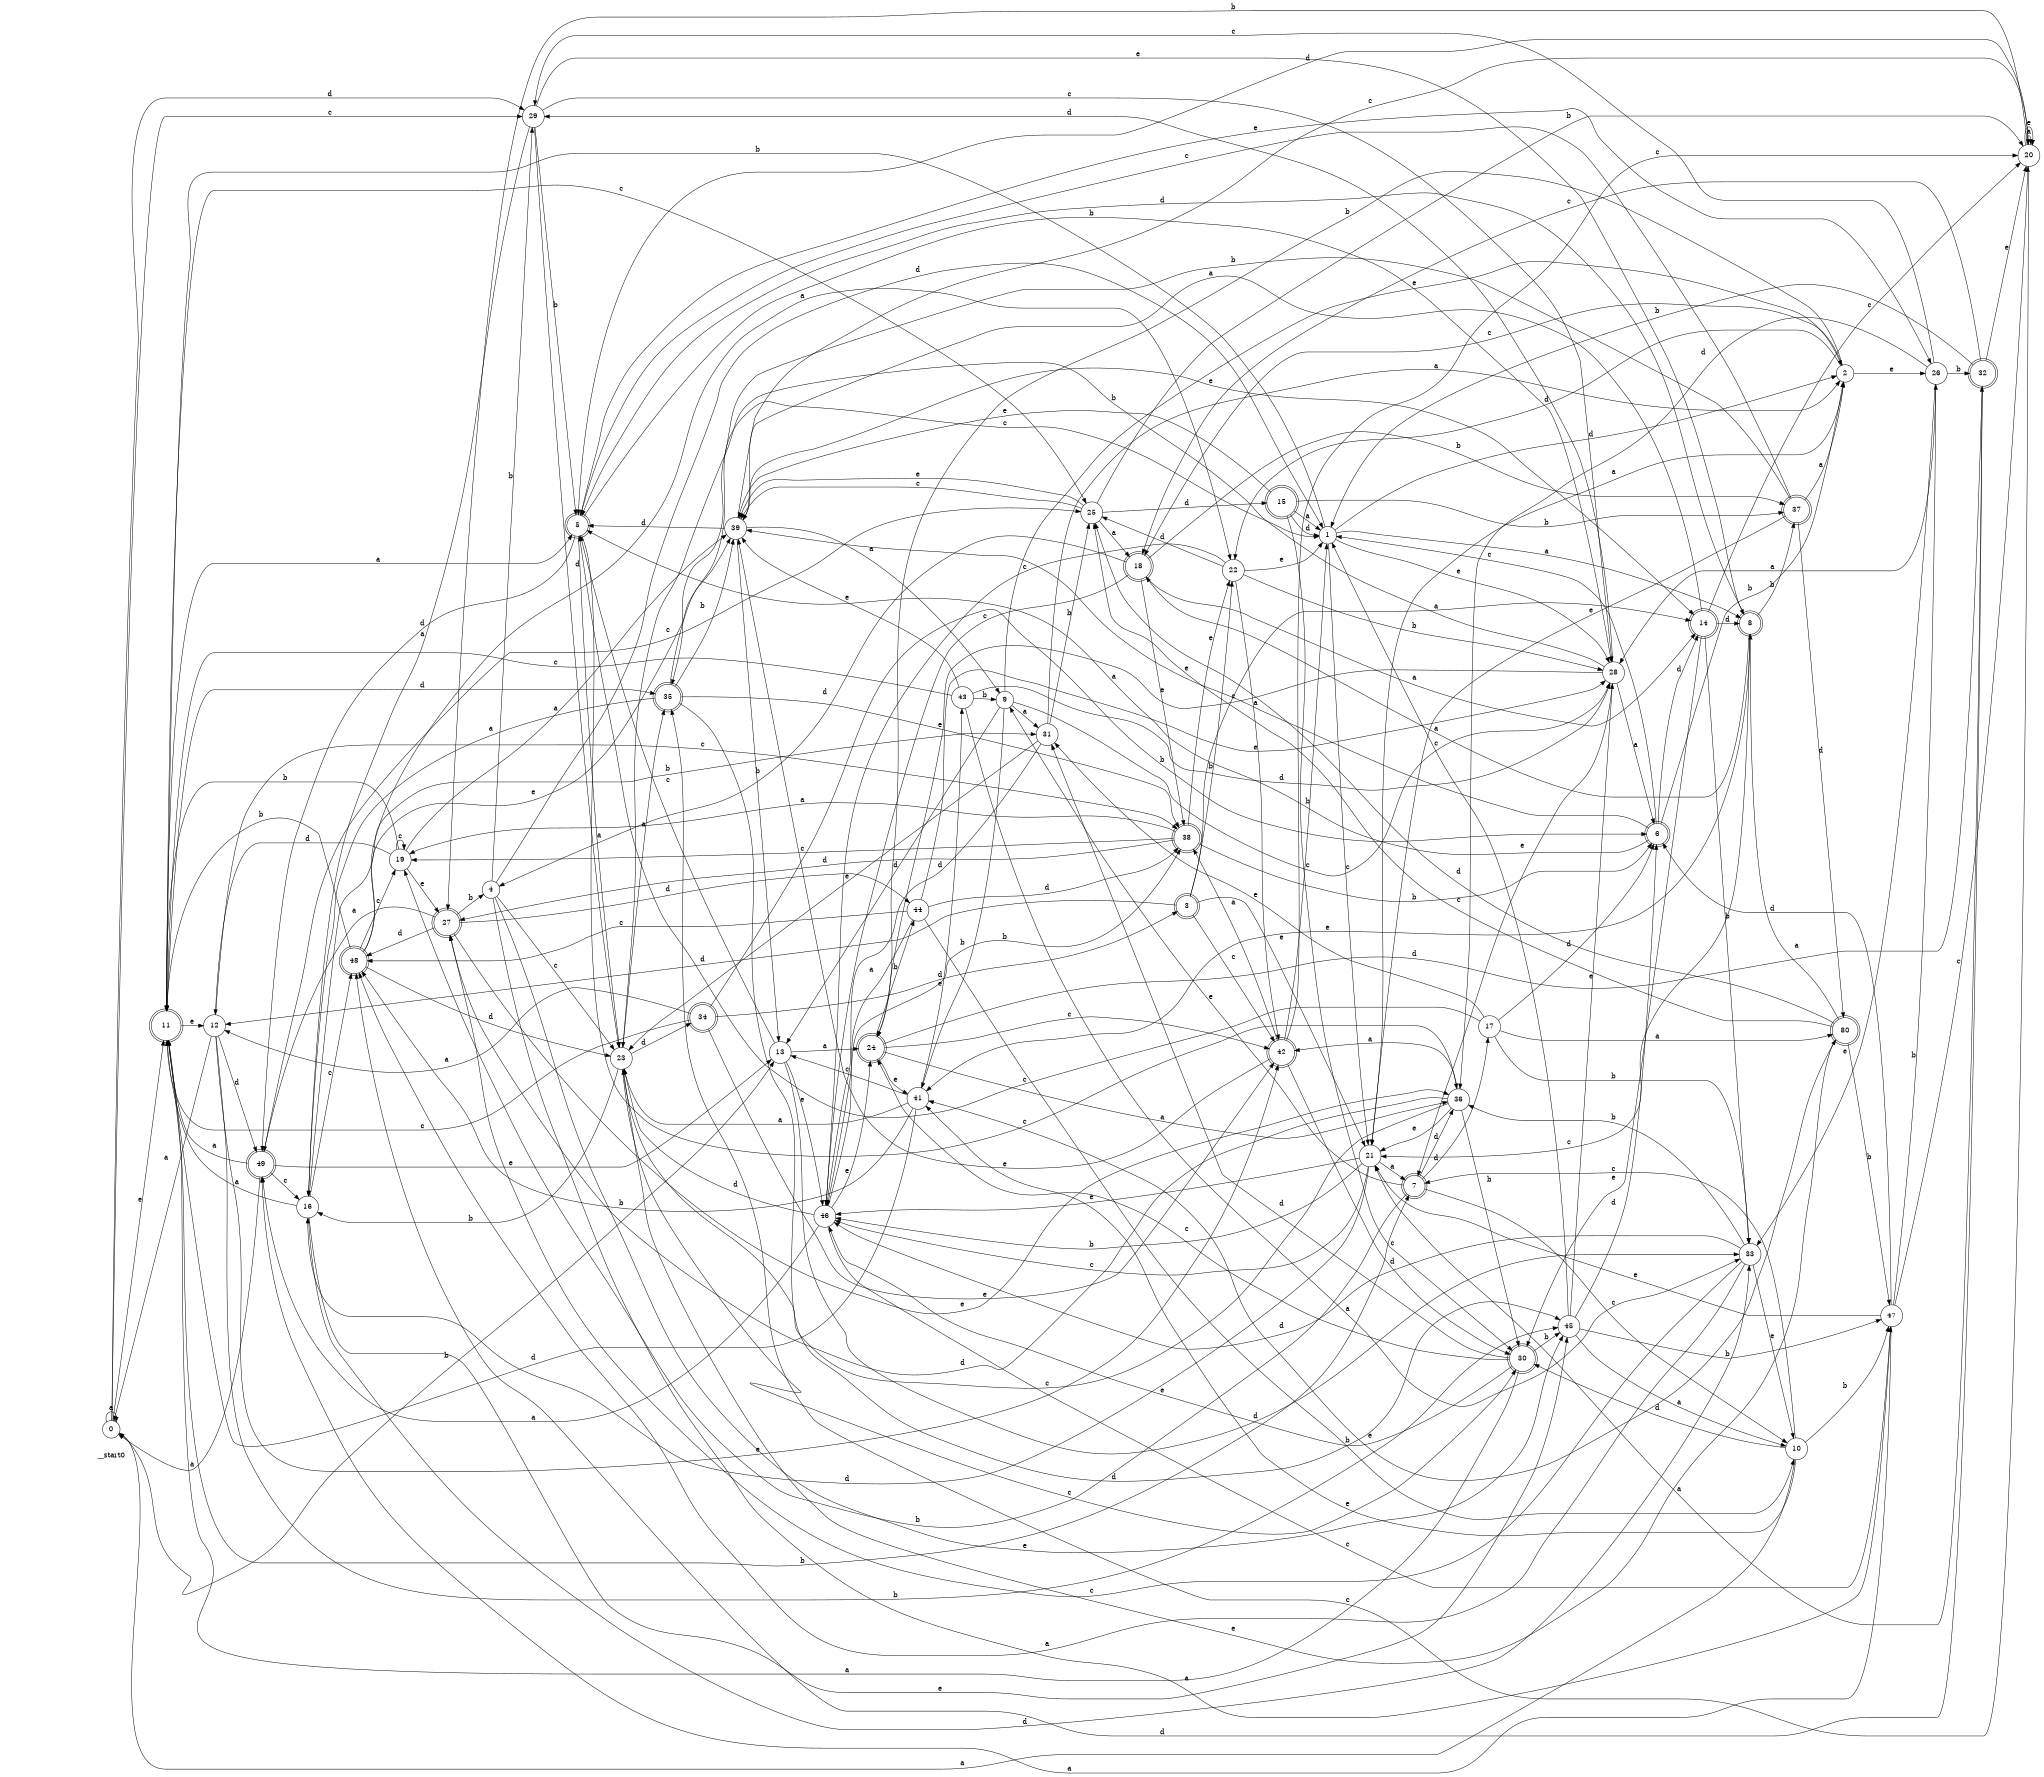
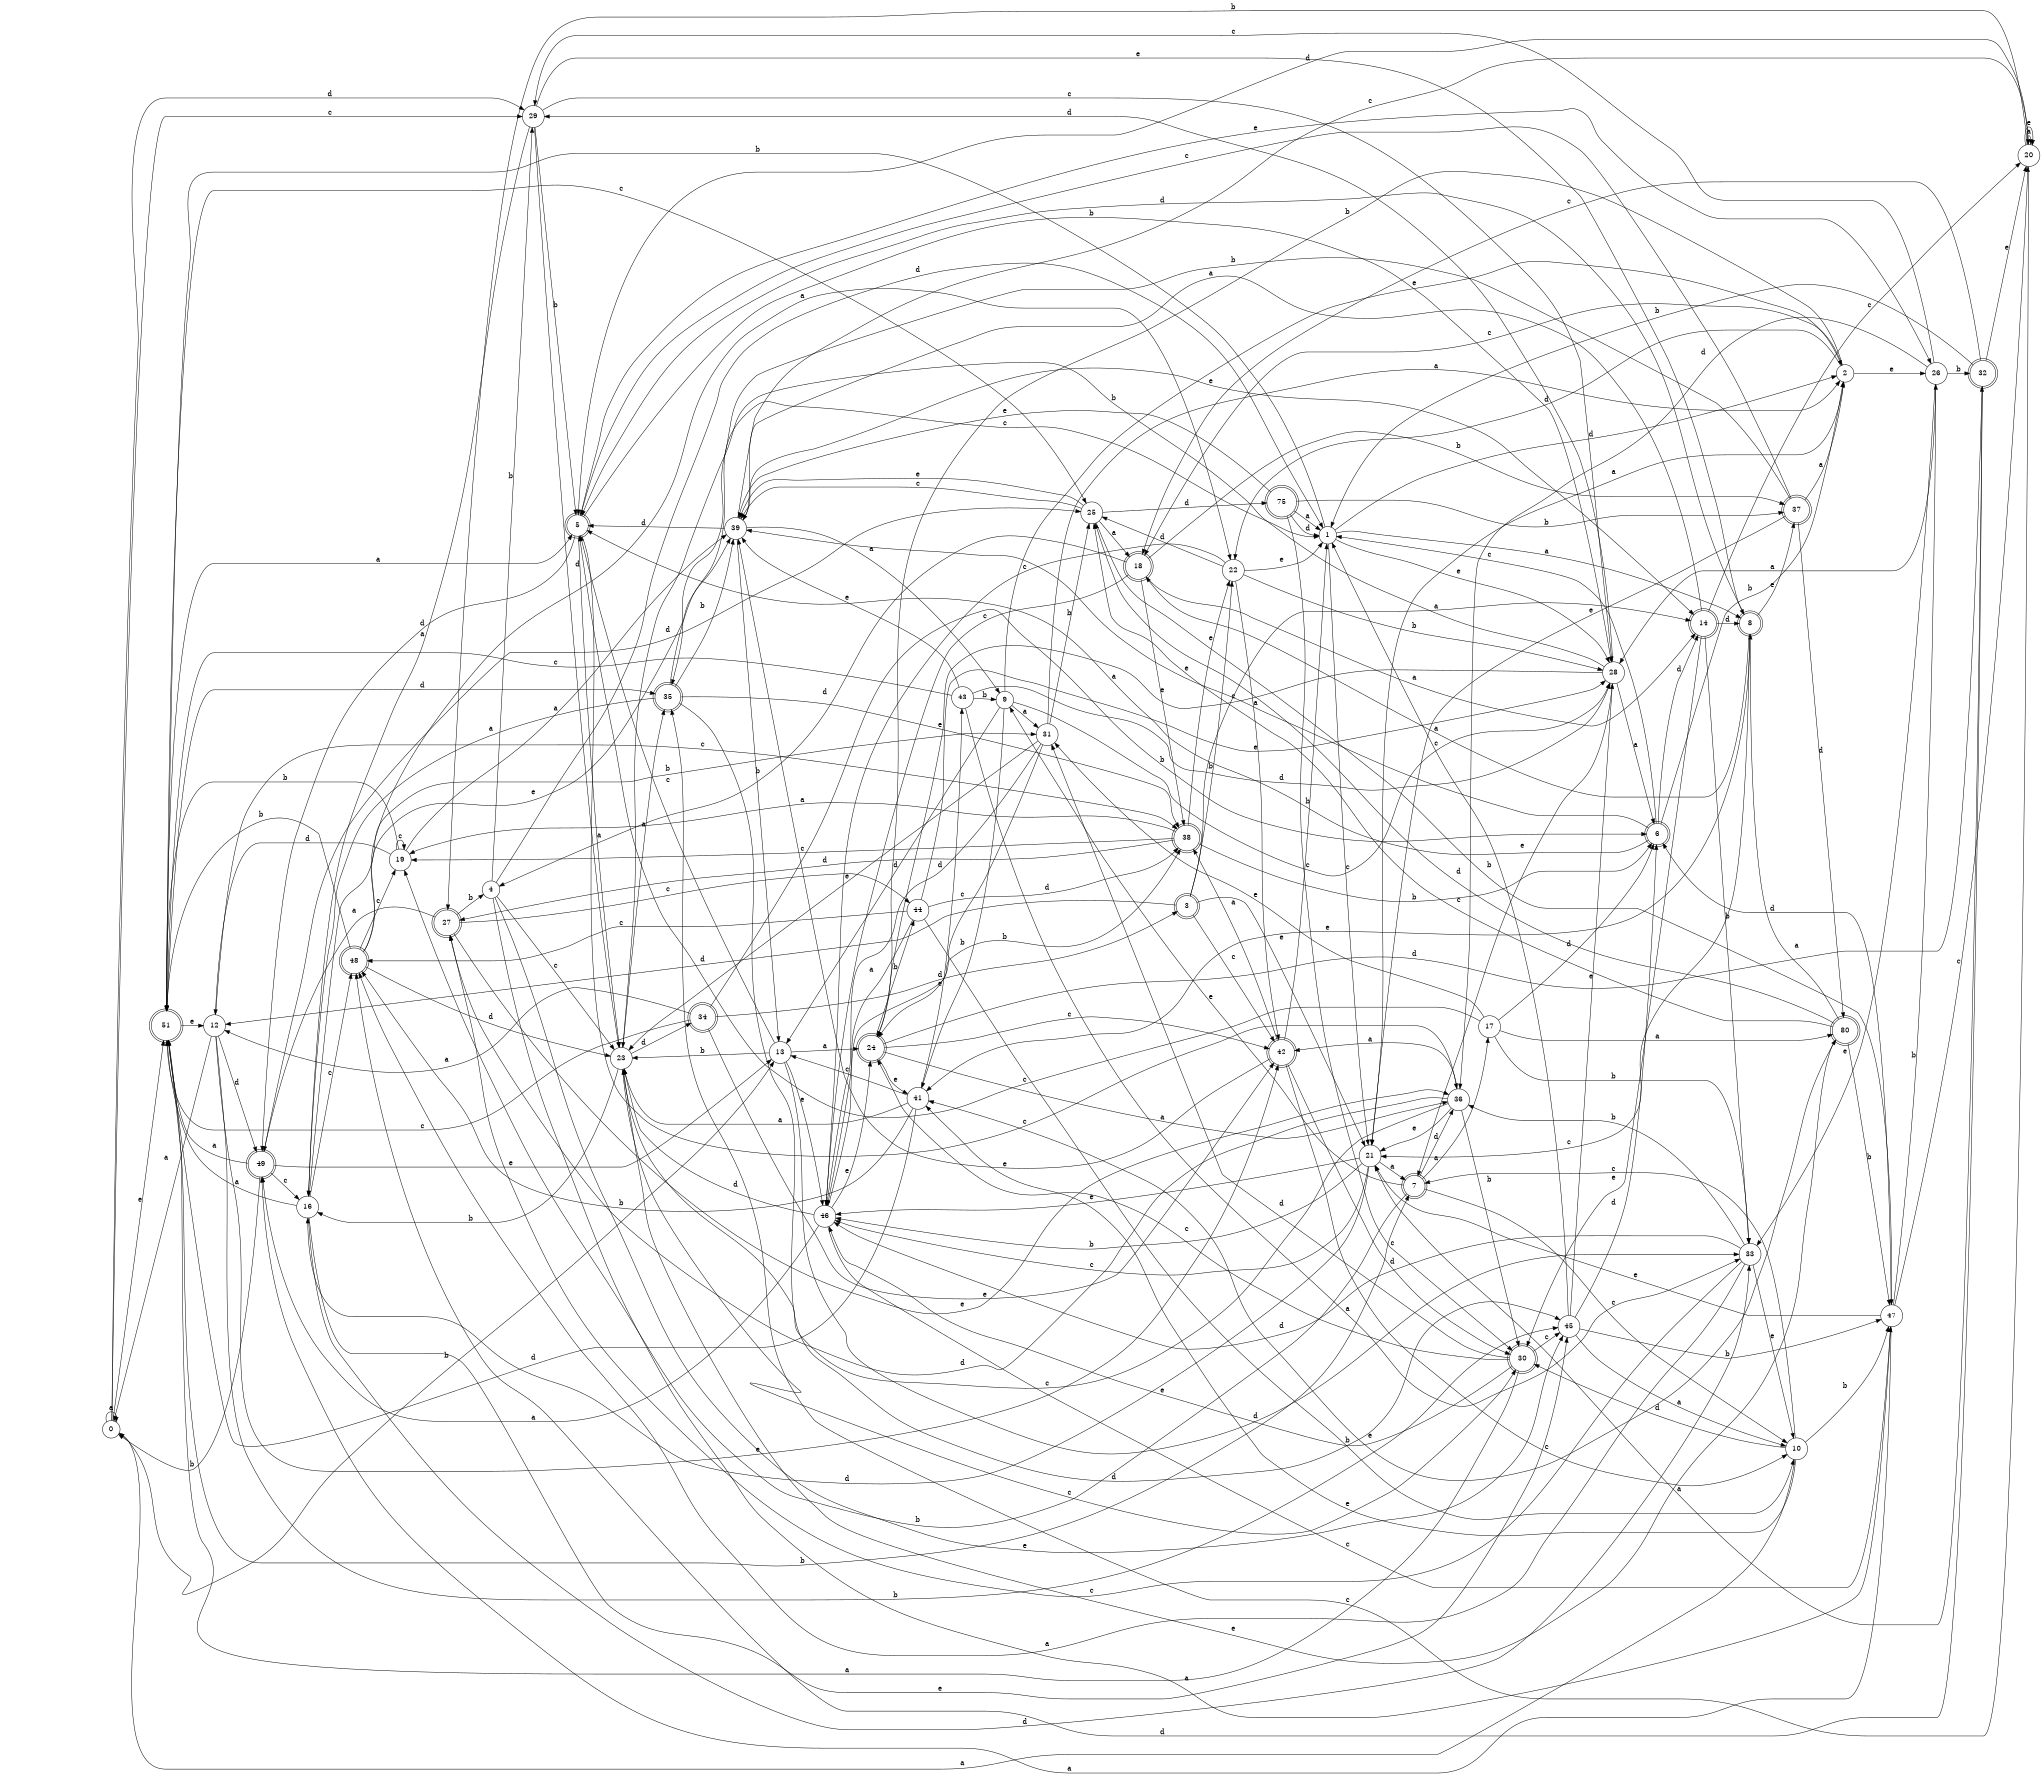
edge "25" -> "20": now "25" -> "47"
edge "42" -> "20": now "42" -> "10"
node "15": label "15" -> "75"
edge "8" -> "37": label "b" -> "e"
edge "49" -> "25": label "c" -> "d"
edge "19" -> "27": removed, label "e"
edge "27" -> "44": label "d" -> "c"
edge "31" -> "24": added, label "c"
edge "27" -> "48": removed, label "d"
node "11": label "11" -> "51"
edge "13" -> "23": added, label "b"
edge "7" -> "17": label "d" -> "a"
edge "30" -> "45": label "b" -> "c"
node "__start0": removed
edge "49" -> "0": label "a" -> "b"
